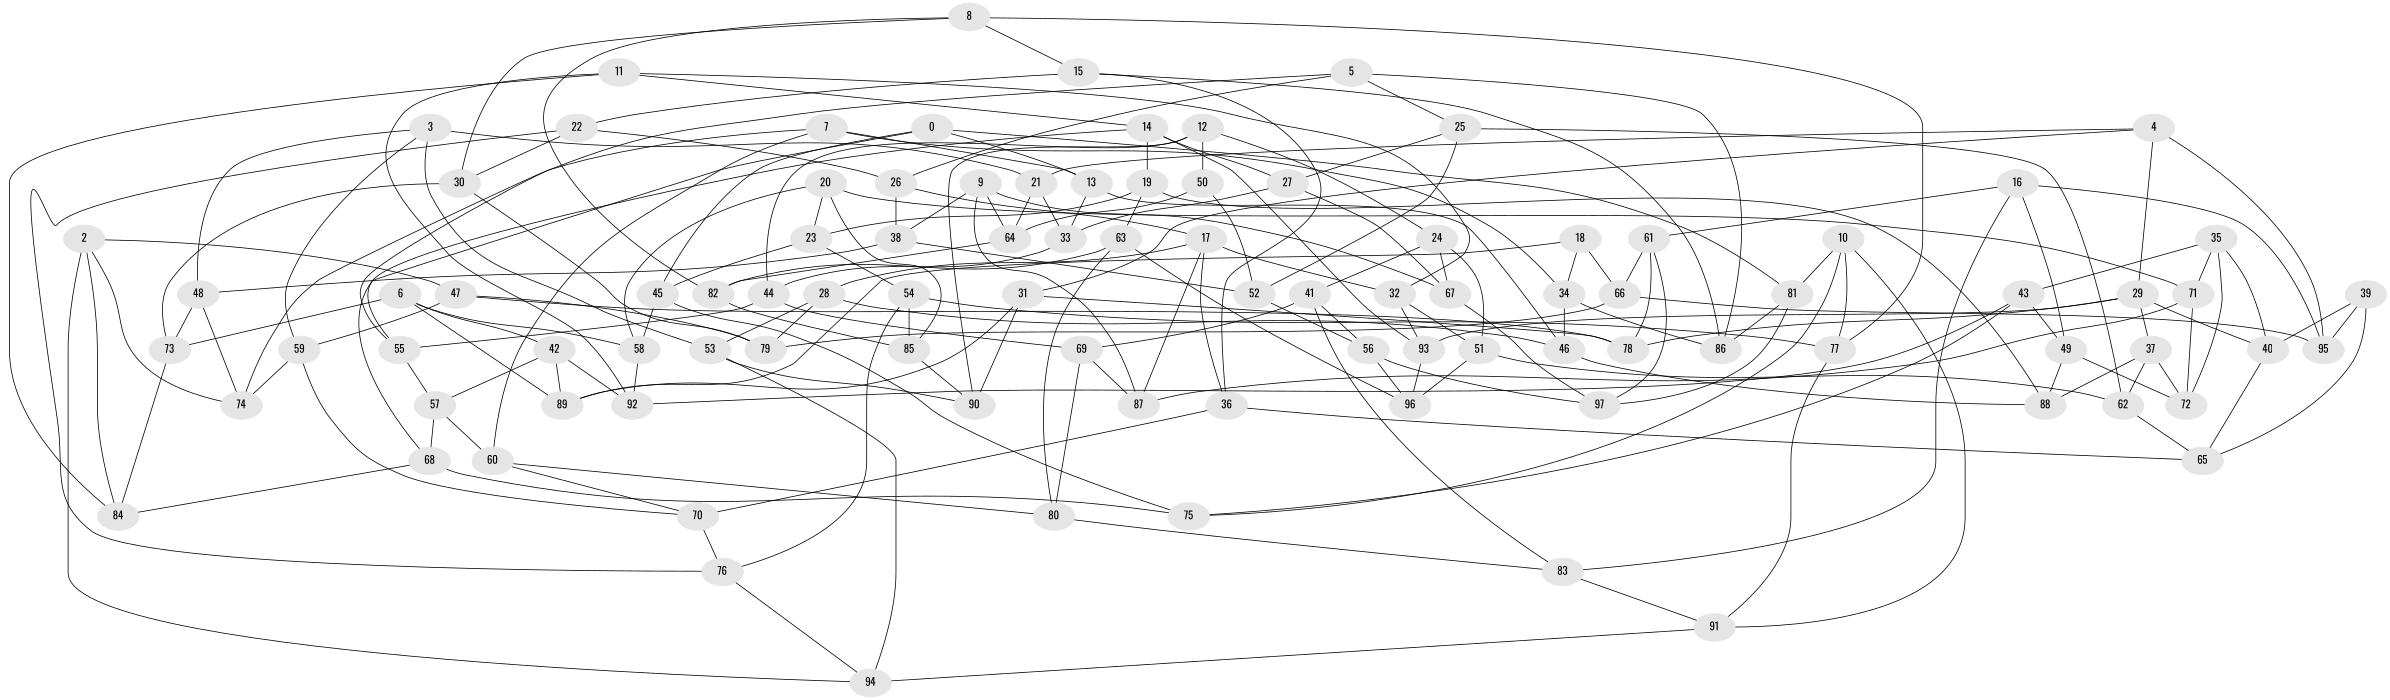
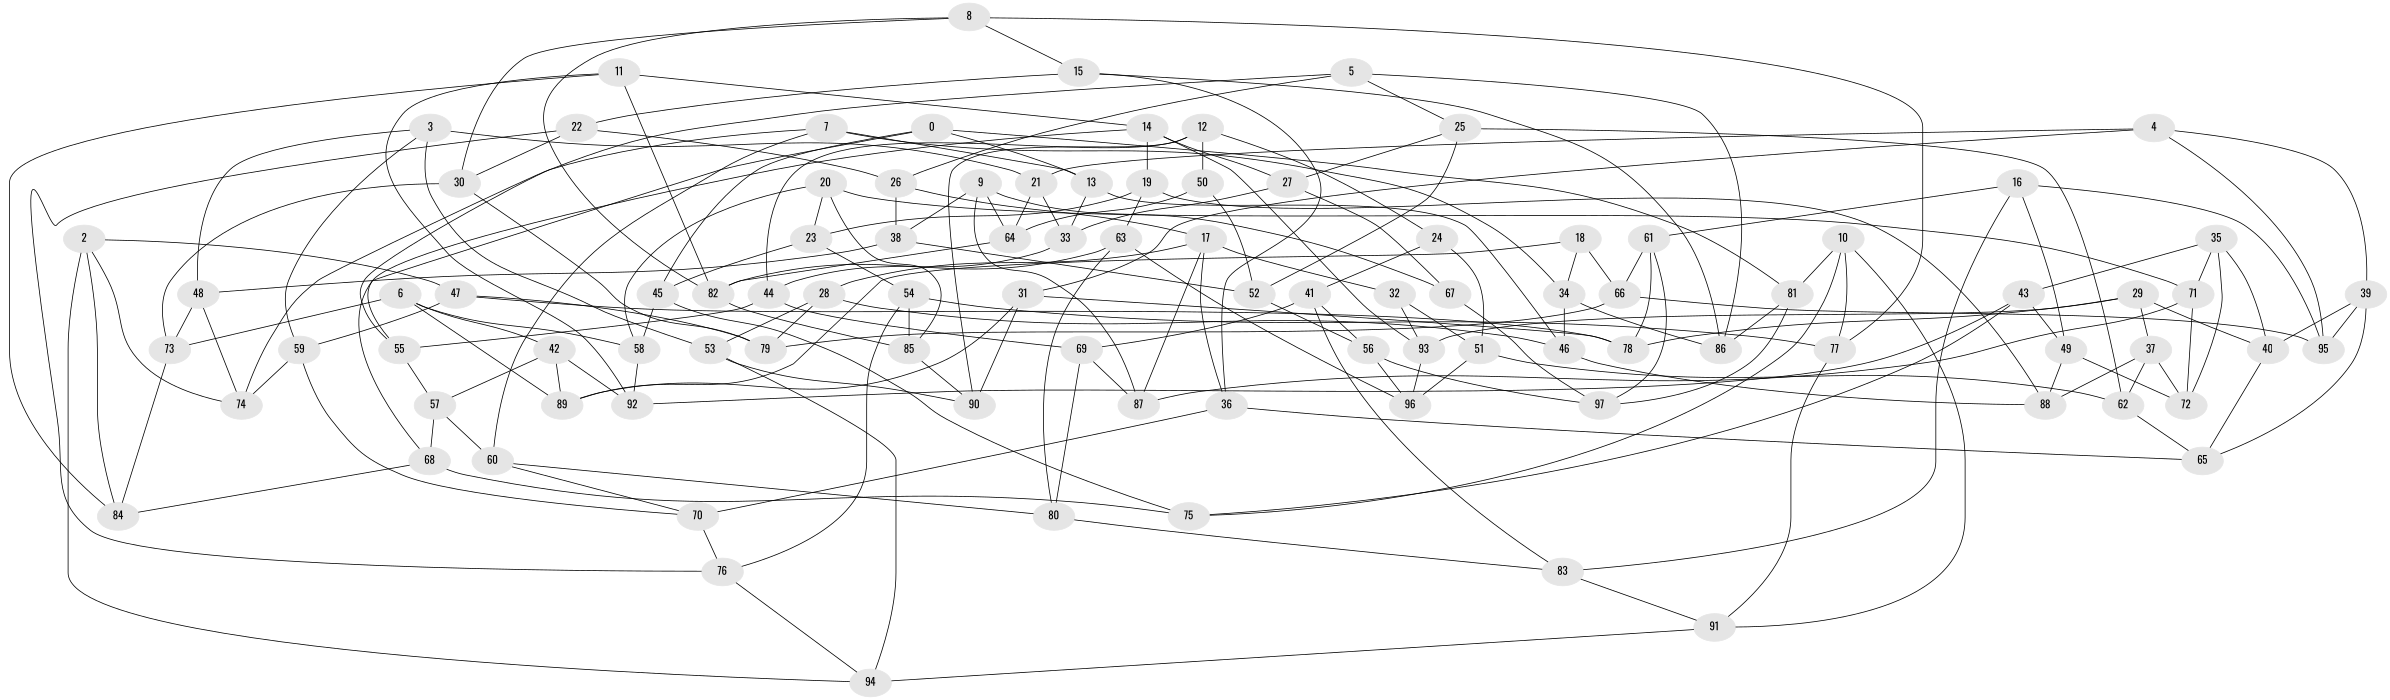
edge "11" -- "32": now "11" -- "82"
edge "4" -- "29": now "4" -- "39"
edge "24" -- "67": removed
